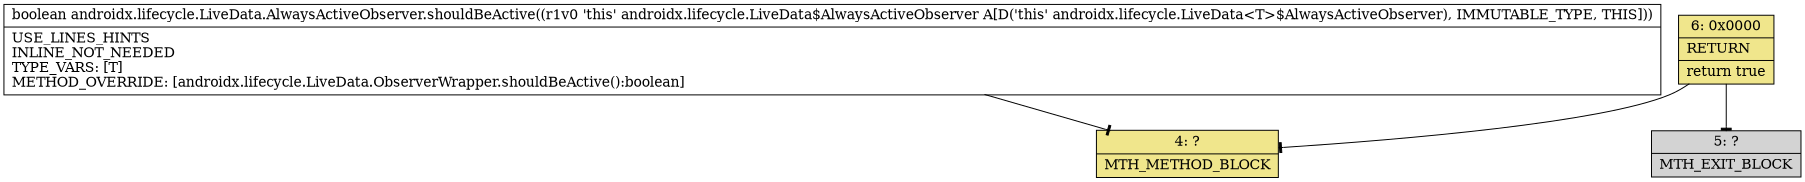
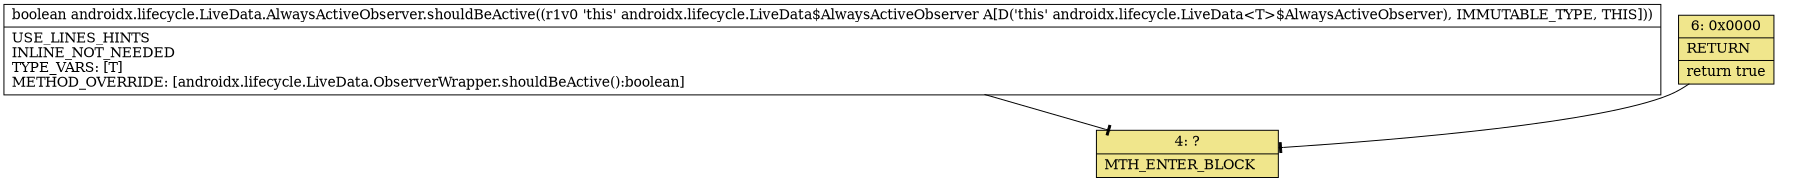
node "5: ?": removed
node "4: ?": text "MTH_METHOD_BLOCK" -> "MTH_ENTER_BLOCK"
